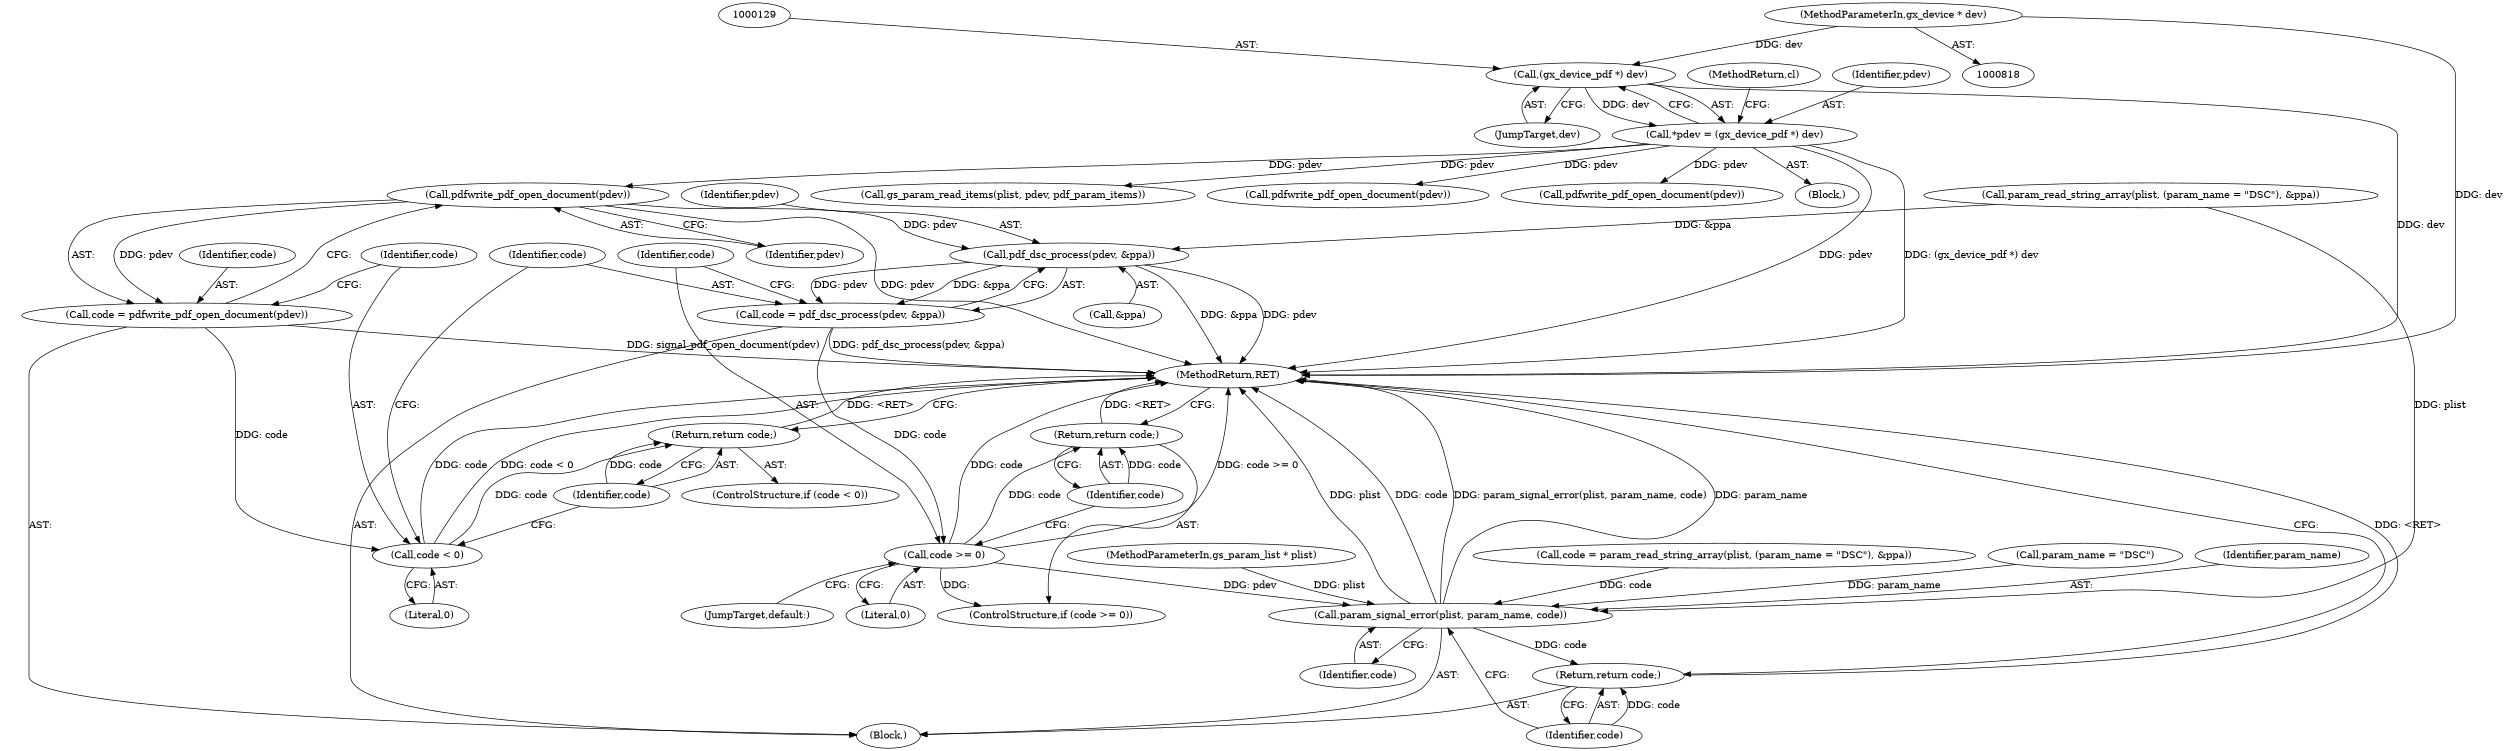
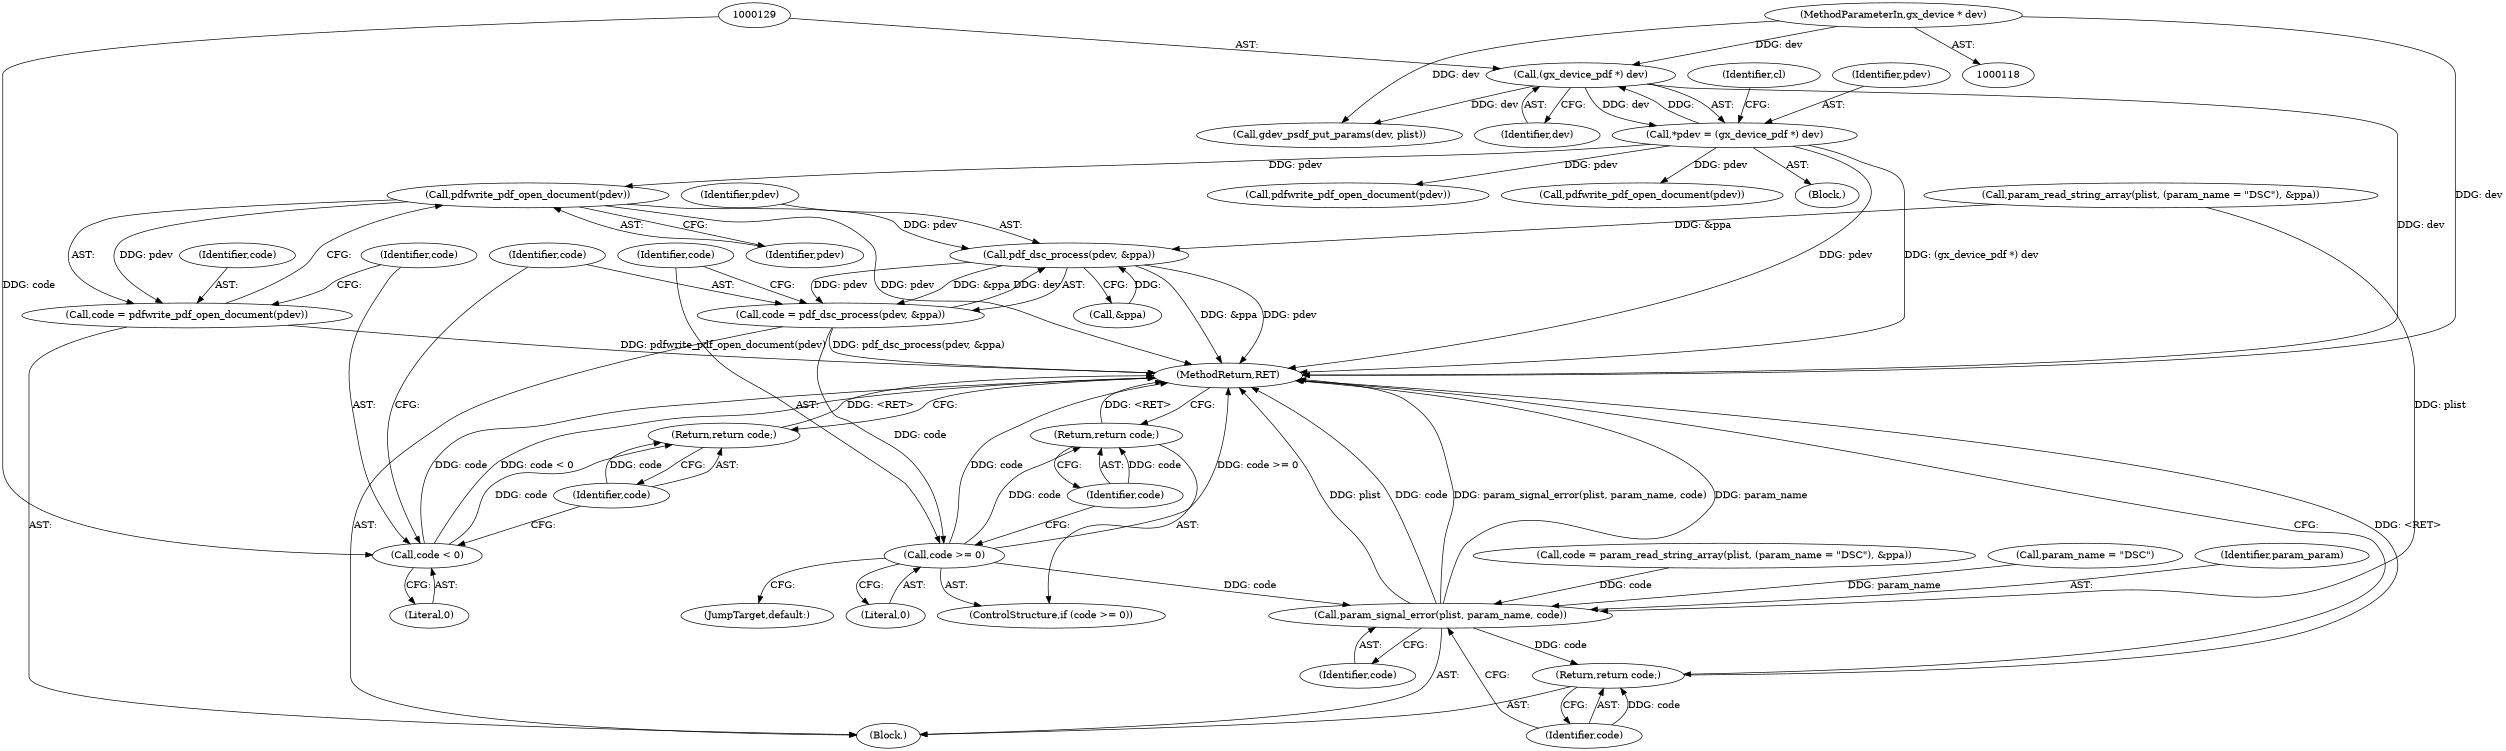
node "(MethodReturn,cl)": label "(MethodReturn,cl)" -> "(Identifier,cl)"
node "1000818": label "1000818" -> "1000118"
edge "(Call,*pdev = (gx_device_pdf *) dev)" -> "(Call,(gx_device_pdf *) dev)": label "CFG: " -> "DDG: "
node "(Call,gdev_psdf_put_params(dev, plist))": added
node "(JumpTarget,dev)": label "(JumpTarget,dev)" -> "(Identifier,dev)"
node "(Call,gs_param_read_items(plist, pdev, pdf_param_items))": removed
edge "(Call,pdf_dsc_process(pdev, &ppa))" -> "(Call,&ppa)": added, label "CFG:"
edge "(Call,code = pdf_dsc_process(pdev, &ppa))" -> "(Call,pdf_dsc_process(pdev, &ppa))": label "CFG: " -> "DDG: dev"
edge "(Call,&ppa)" -> "(Call,pdf_dsc_process(pdev, &ppa))": label "AST: " -> "DDG: "
edge "(Call,code = pdfwrite_pdf_open_document(pdev))" -> "(MethodReturn,RET)": label "DDG: signal_pdf_open_document(pdev)" -> "DDG: pdfwrite_pdf_open_document(pdev)"
edge "(Call,code = pdfwrite_pdf_open_document(pdev))" -> "(Call,code < 0)": now "1000129" -> "(Call,code < 0)"
node "(ControlStructure,if (code < 0))": removed
node "(MethodParameterIn,gs_param_list * plist)": removed
node "(Identifier,param_name)": label "(Identifier,param_name)" -> "(Identifier,param_param)"
edge "(JumpTarget,default:)" -> "(Call,code >= 0)": reversed
edge "(Call,code >= 0)" -> "(ControlStructure,if (code >= 0))": label "DDG: " -> "AST: "
edge "(Call,code >= 0)" -> "(Call,param_signal_error(plist, param_name, code))": label "DDG: pdev" -> "DDG: code"
